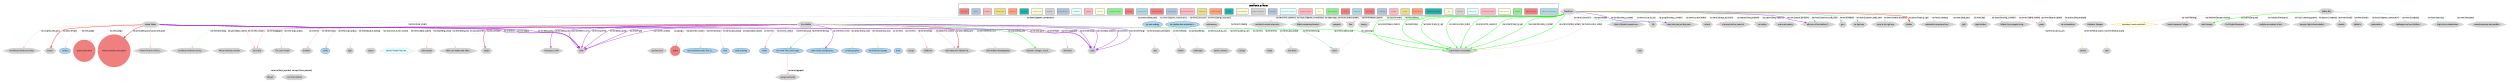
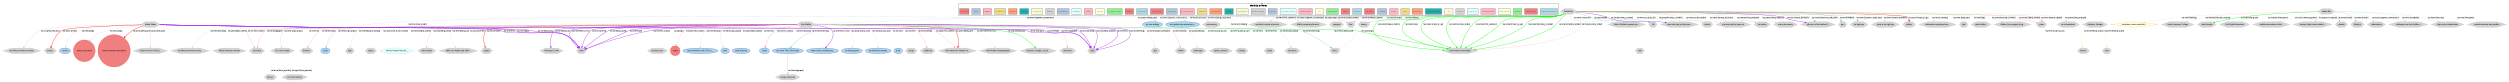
cluster "Semantic Frames": label "Semantic Frames" -> "Kinship Frames"
